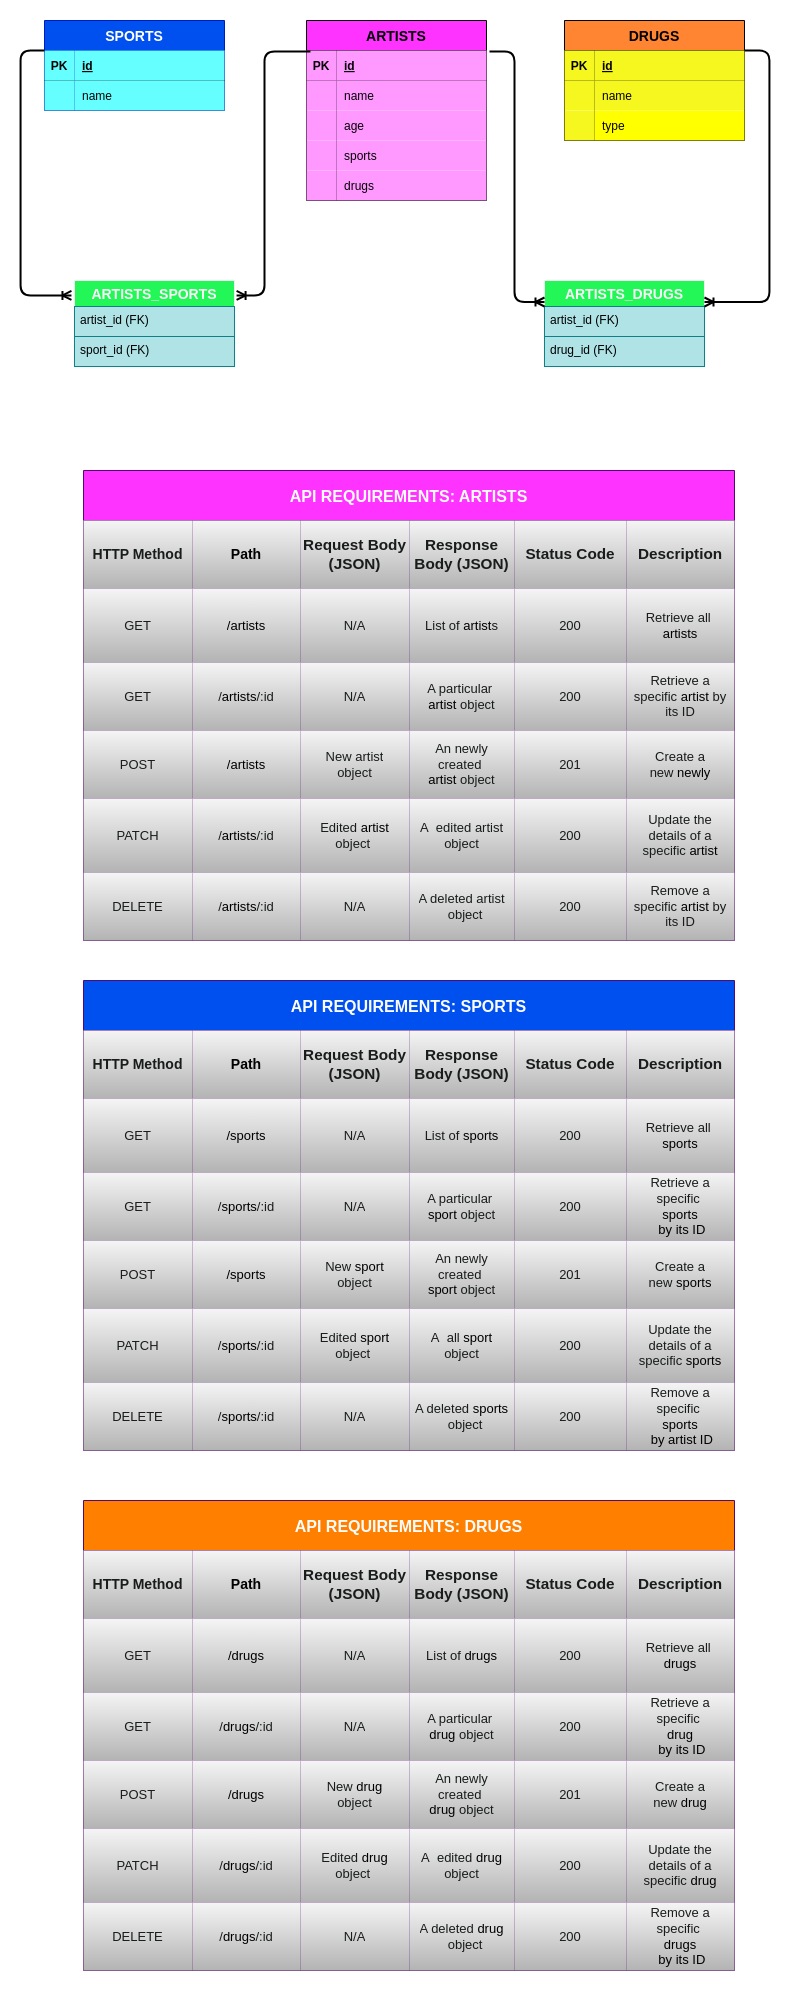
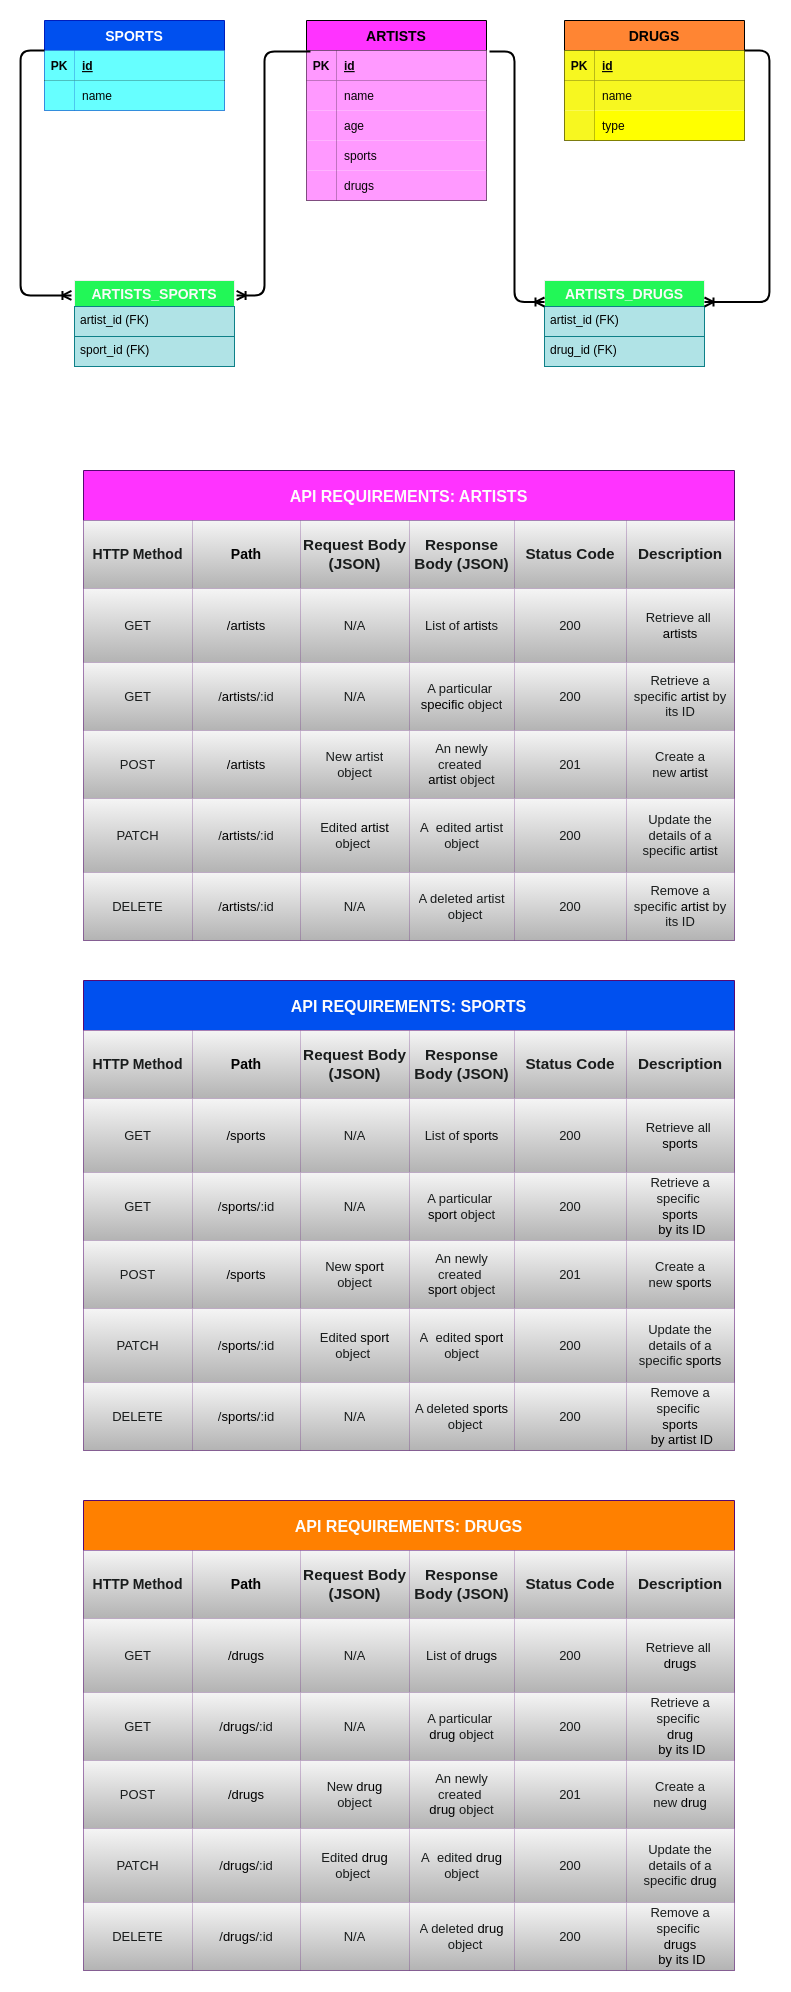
node "A particular artist object": label "A particular artist object" -> "A particular specific object"
node "Create a new newly": label "Create a new newly" -> "Create a new artist"
node "A all sport object": label "A all sport object" -> "A edited sport object"
